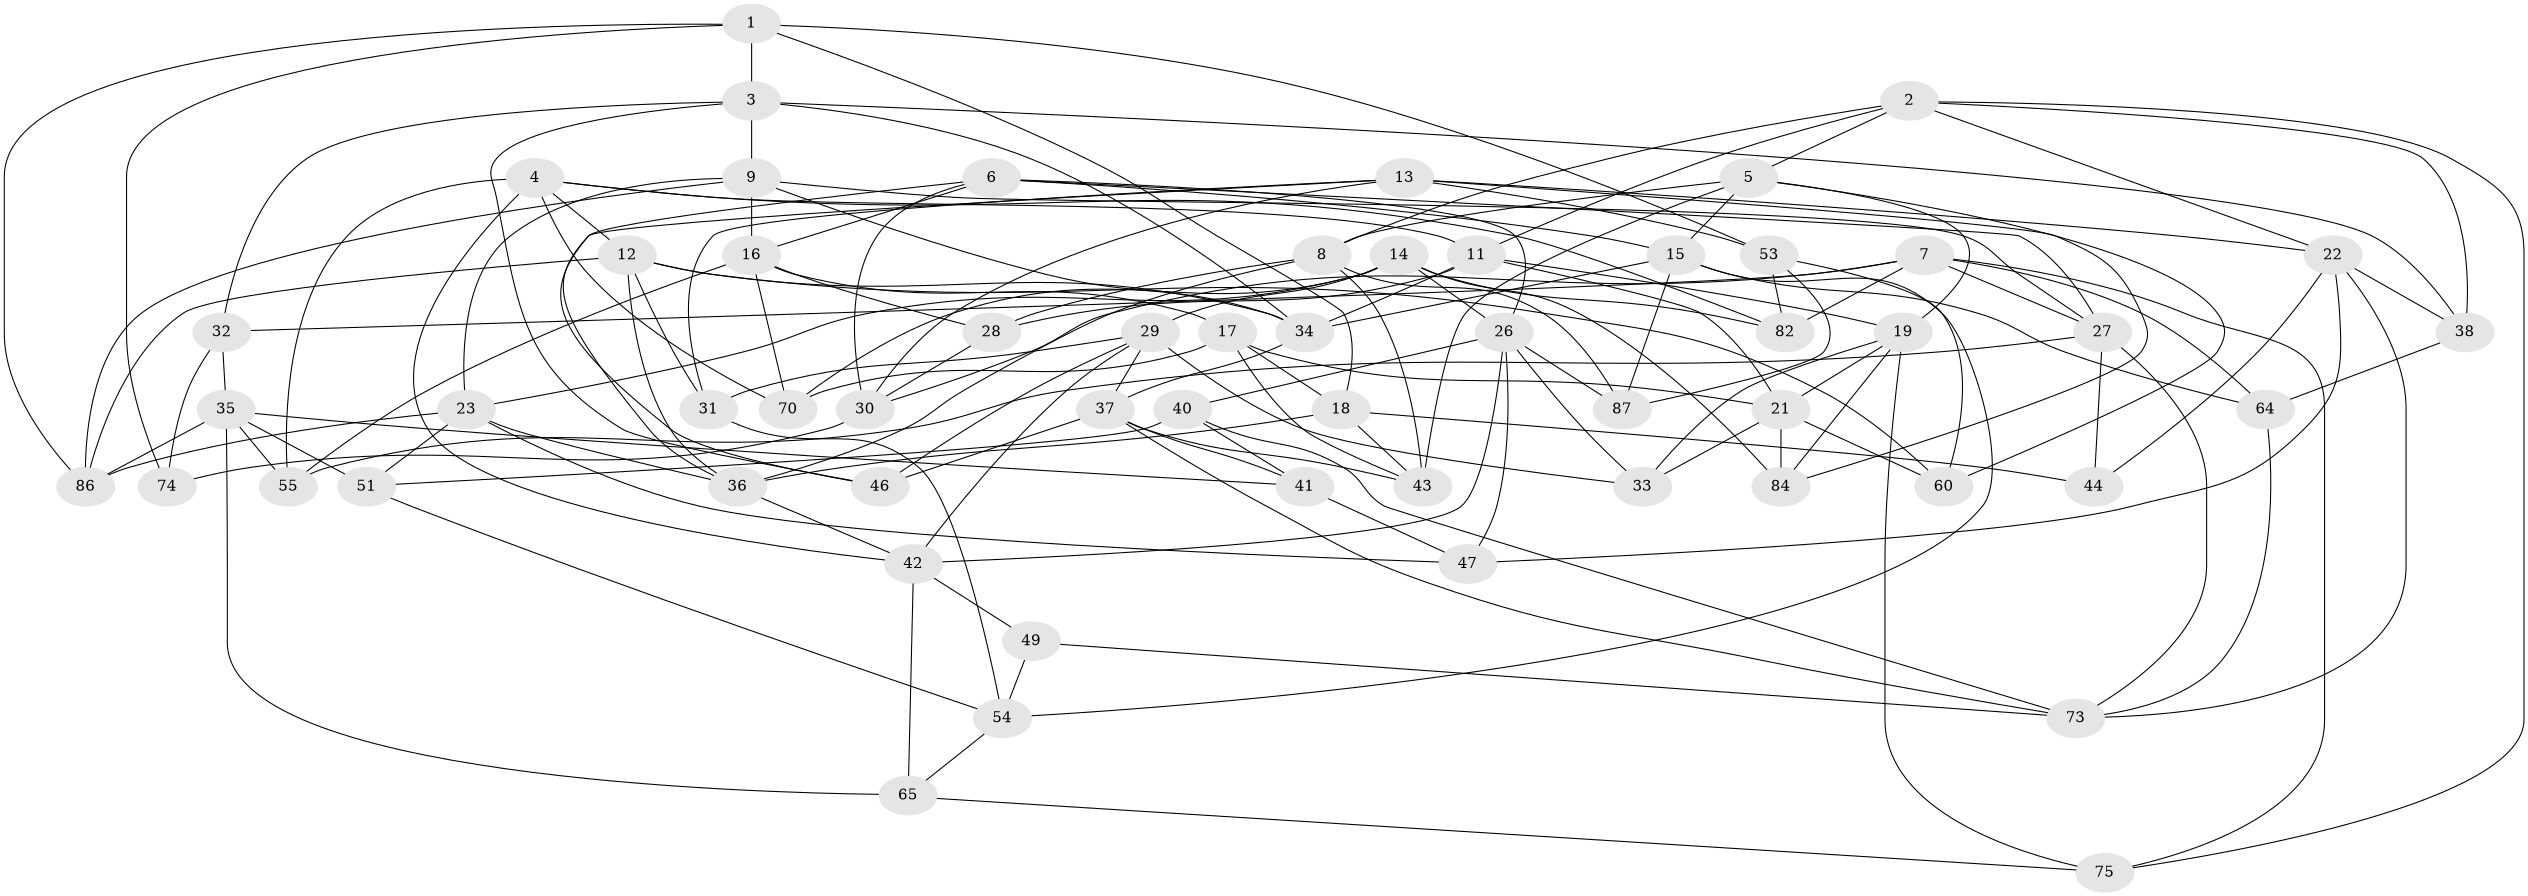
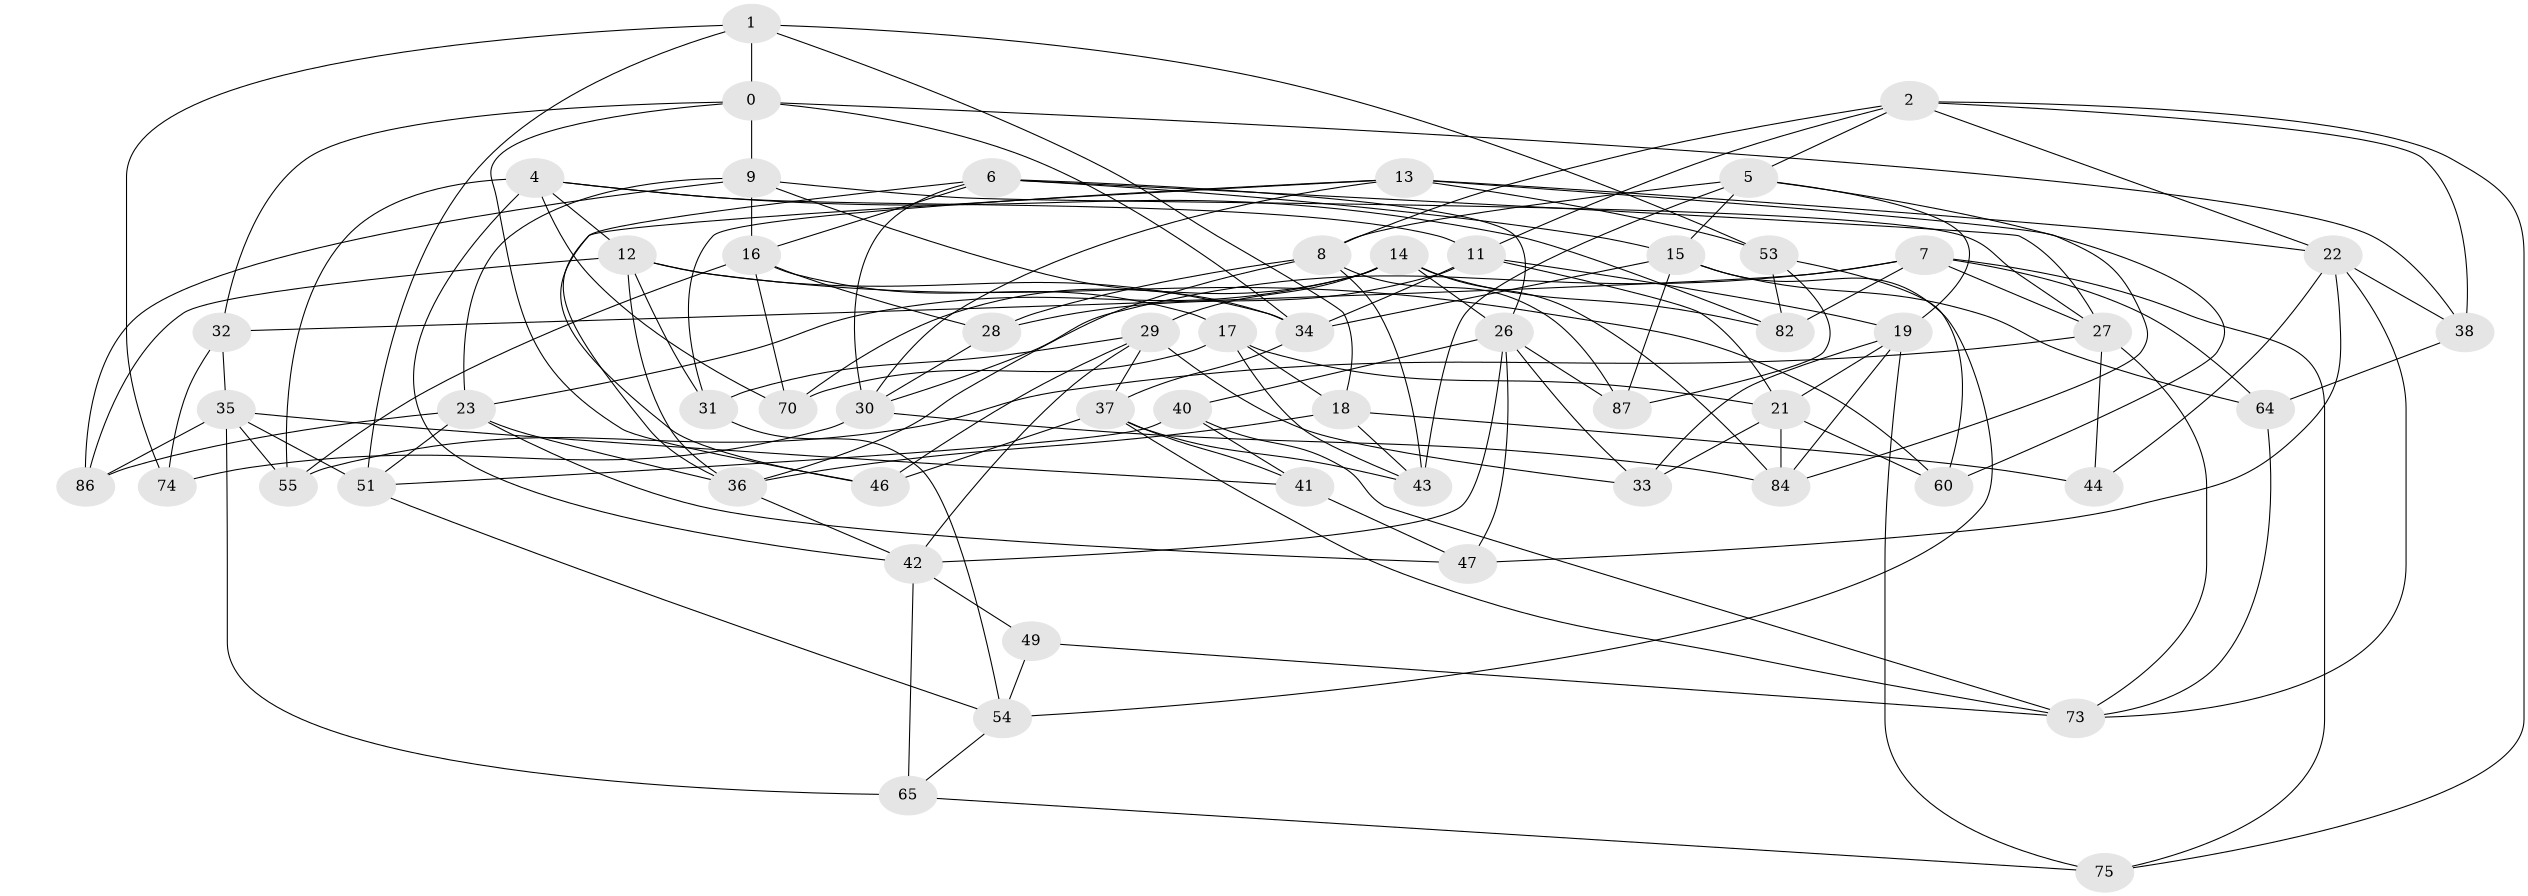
edge "1" -- "86": now "1" -- "51"
node "3": label "3" -> "0"
edge "30" -- "84": added
